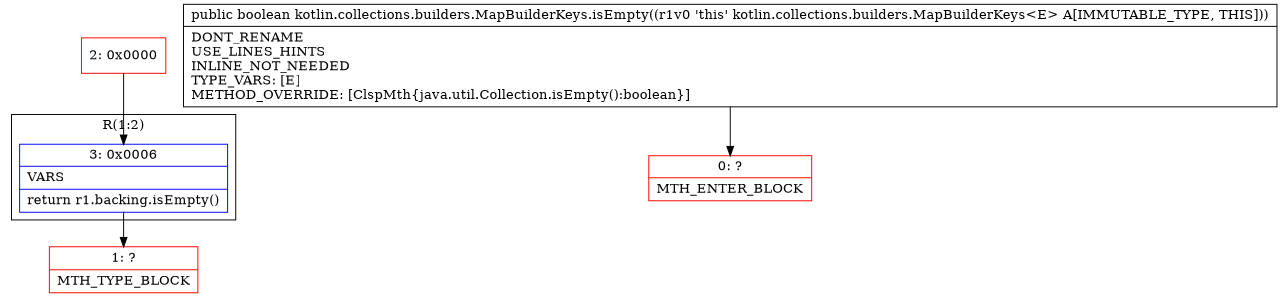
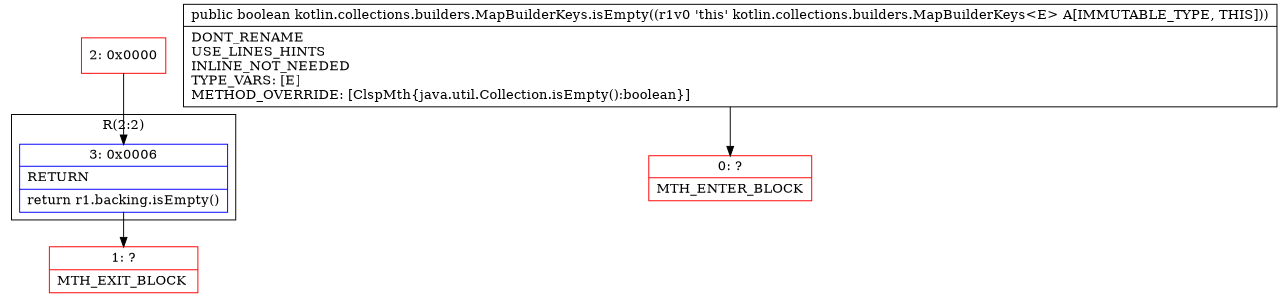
cluster "R(1:2)": label "R(1:2)" -> "R(2:2)"
node "3: 0x0006": text "VARS" -> "RETURN"
node "1: ?": text "MTH_TYPE_BLOCK" -> "MTH_EXIT_BLOCK"
